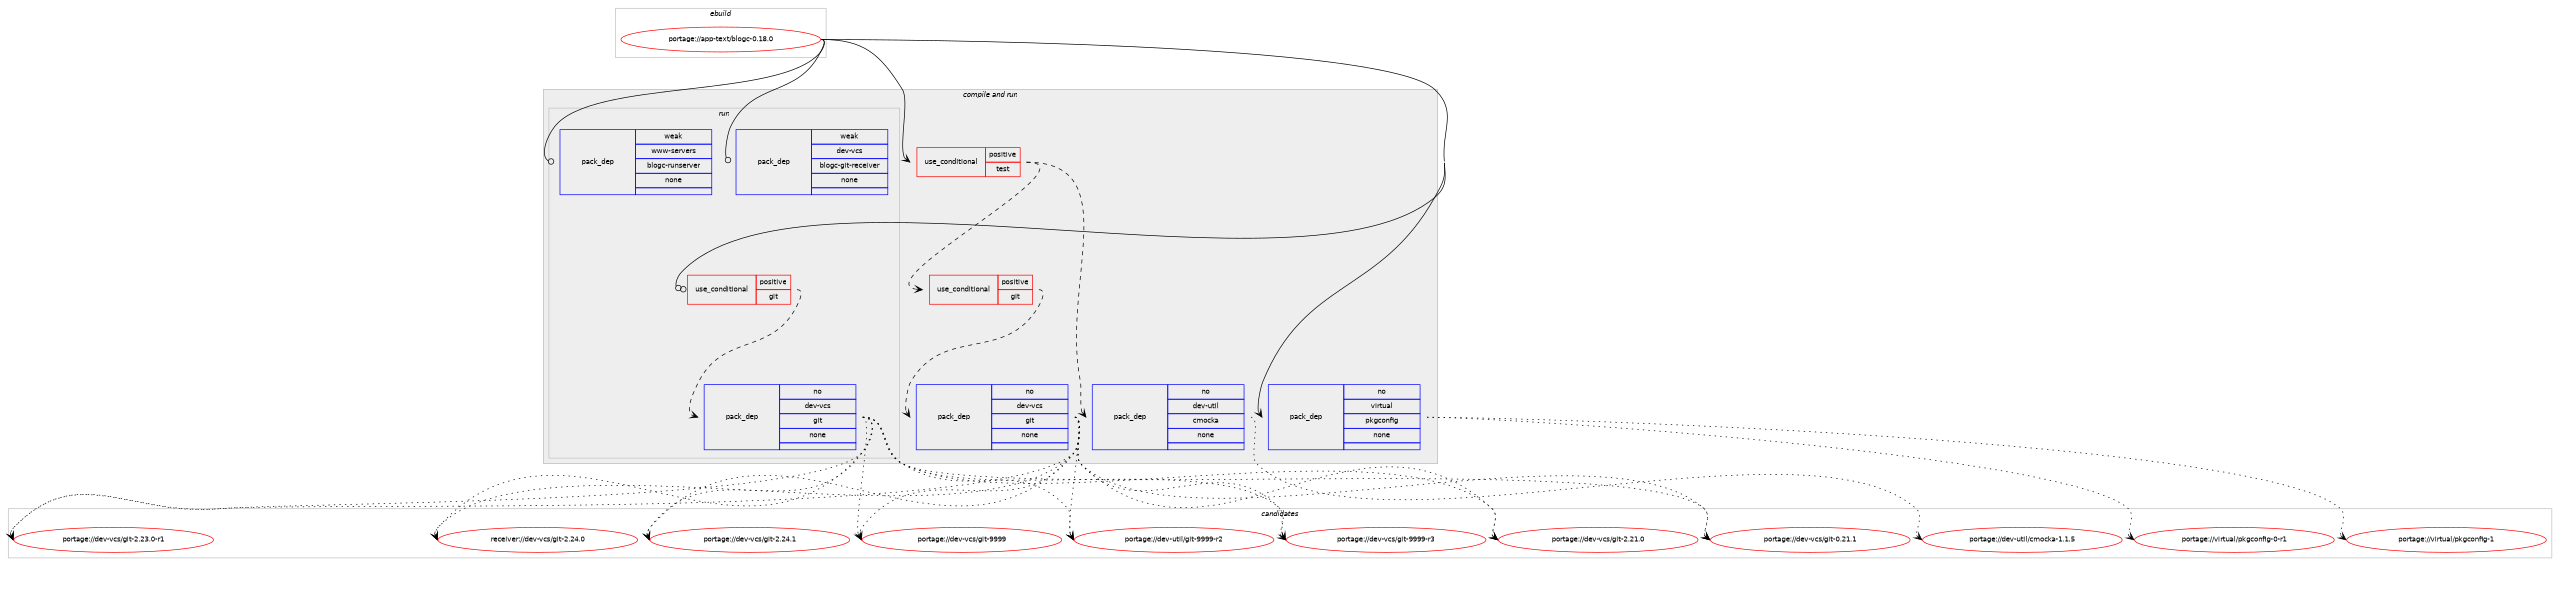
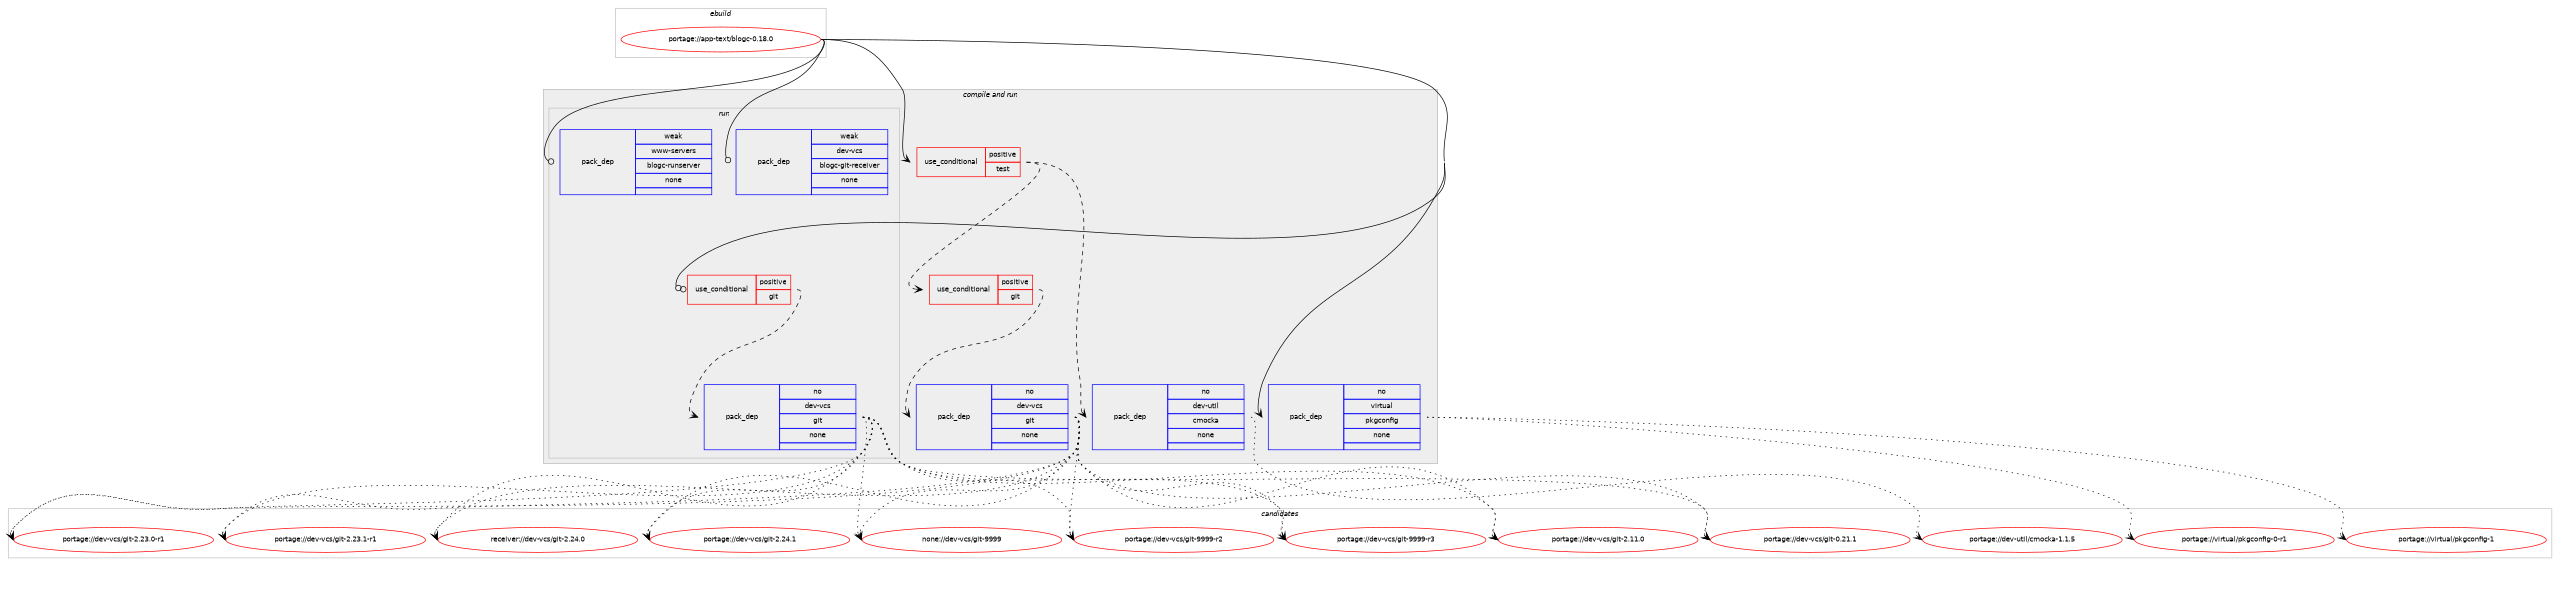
node "portage://dev-vcs/git-2.23.1-r1": added
node "portage://dev-vcs/git-9999": label "portage://dev-vcs/git-9999" -> "none://dev-vcs/git-9999"
node "portage://dev-util/git-9999-r2": label "portage://dev-util/git-9999-r2" -> "portage://dev-vcs/git-9999-r2"
node "portage://dev-vcs/git-2.21.0": label "portage://dev-vcs/git-2.21.0" -> "portage://dev-vcs/git-2.11.0"
